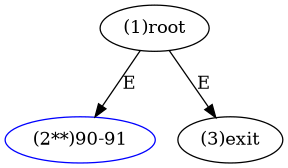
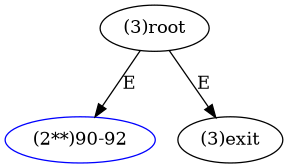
node "(1)root": label "(1)root" -> "(3)root"
node "(2**)90-91": label "(2**)90-91" -> "(2**)90-92"
